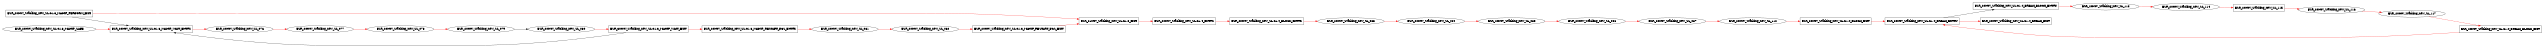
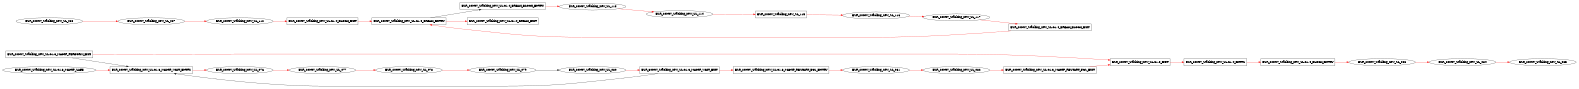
node "ESR_21Nov_Stacking_new_SL.C1.3_EXIT": label "ESR_21Nov_Stacking_new_SL.C1.3_EXIT" -> "ESR_20Nov_Stacking_new_SL.C1.3_EXIT"
edge "ESR_20Nov_Stacking_new_SL_085" -> "ESR_20Nov_Stacking_new_SL_086": removed
